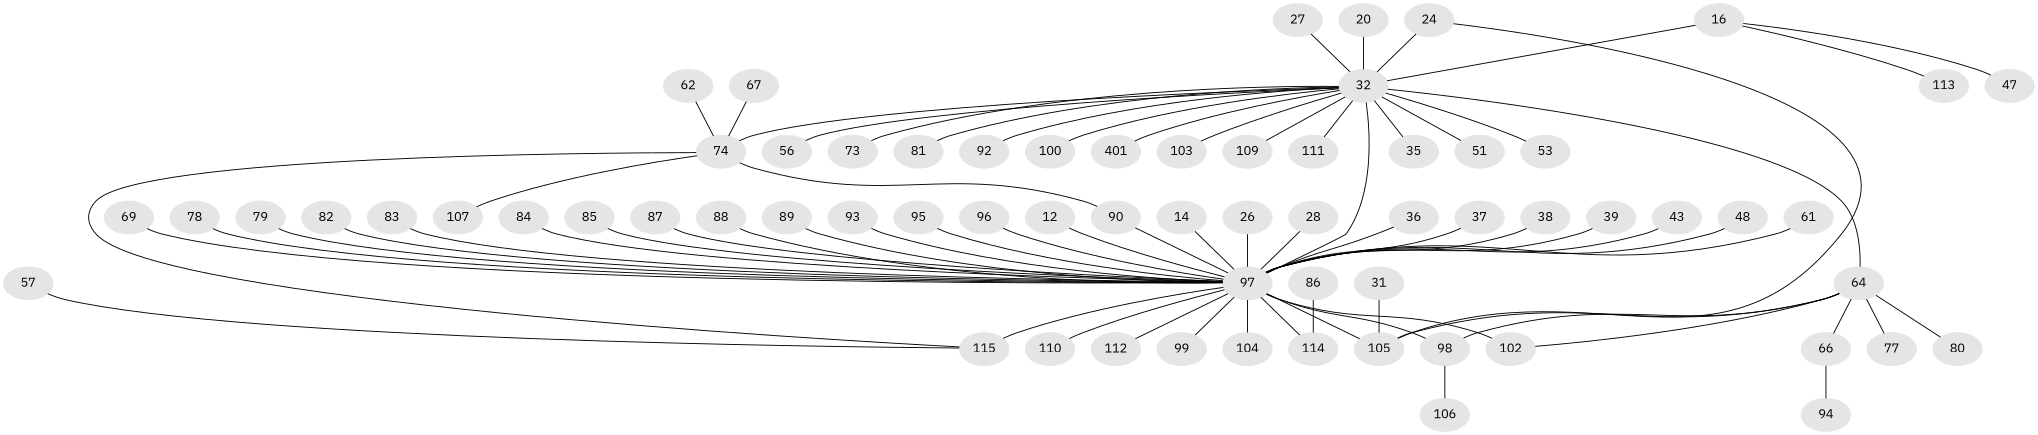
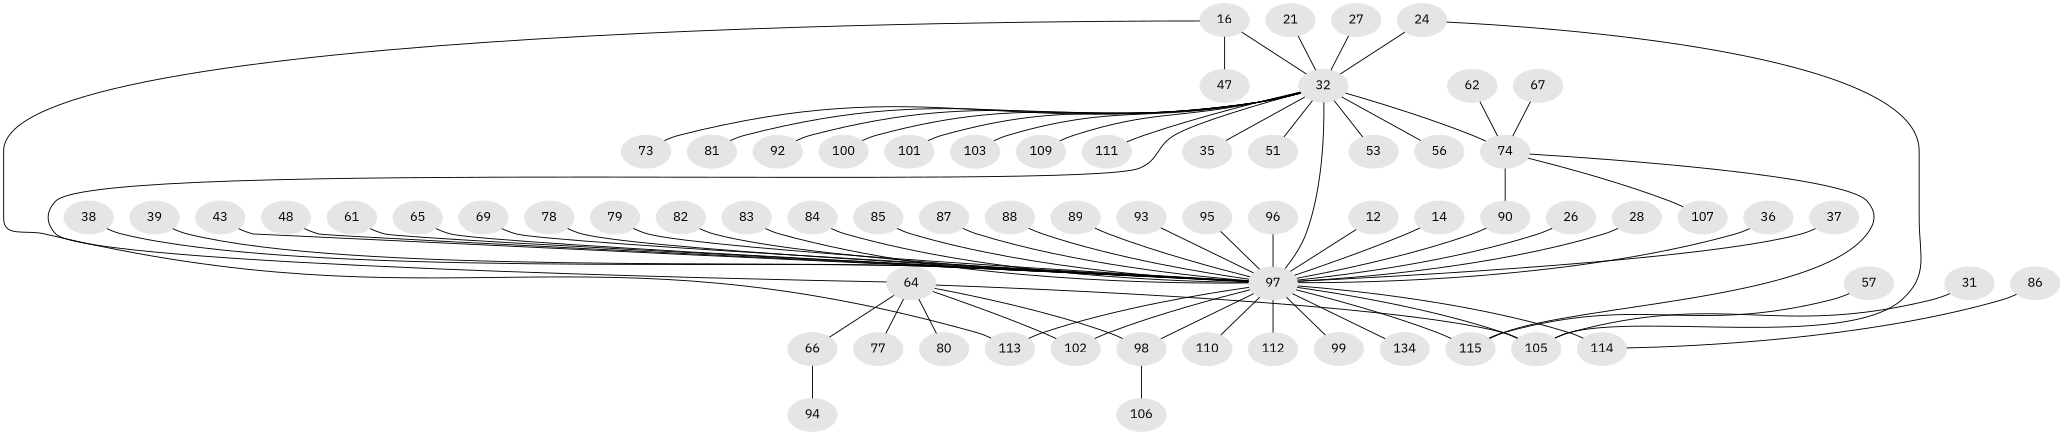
node "20": label "20" -> "21"
node "401": label "401" -> "101"
node "65": added
edge "97" -- "113": added
node "104": label "104" -> "134"
